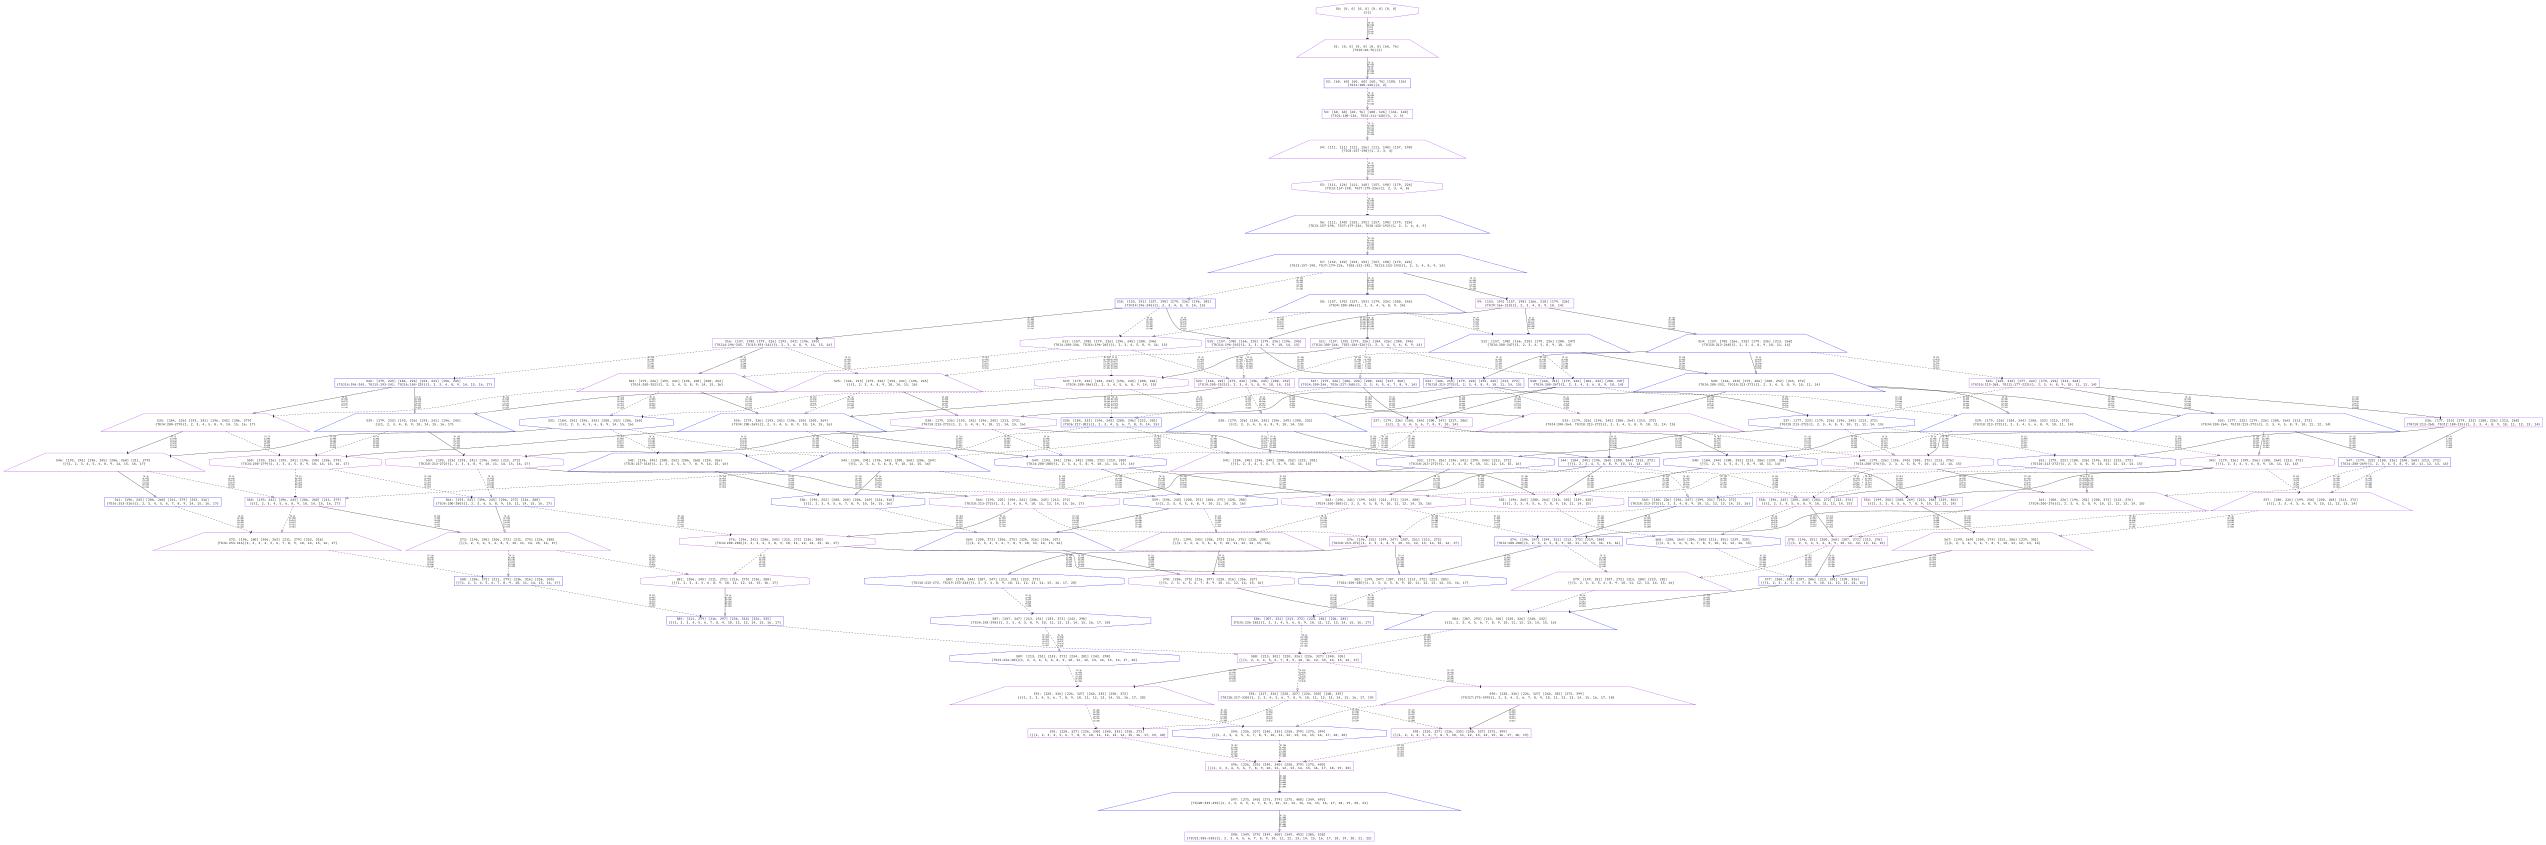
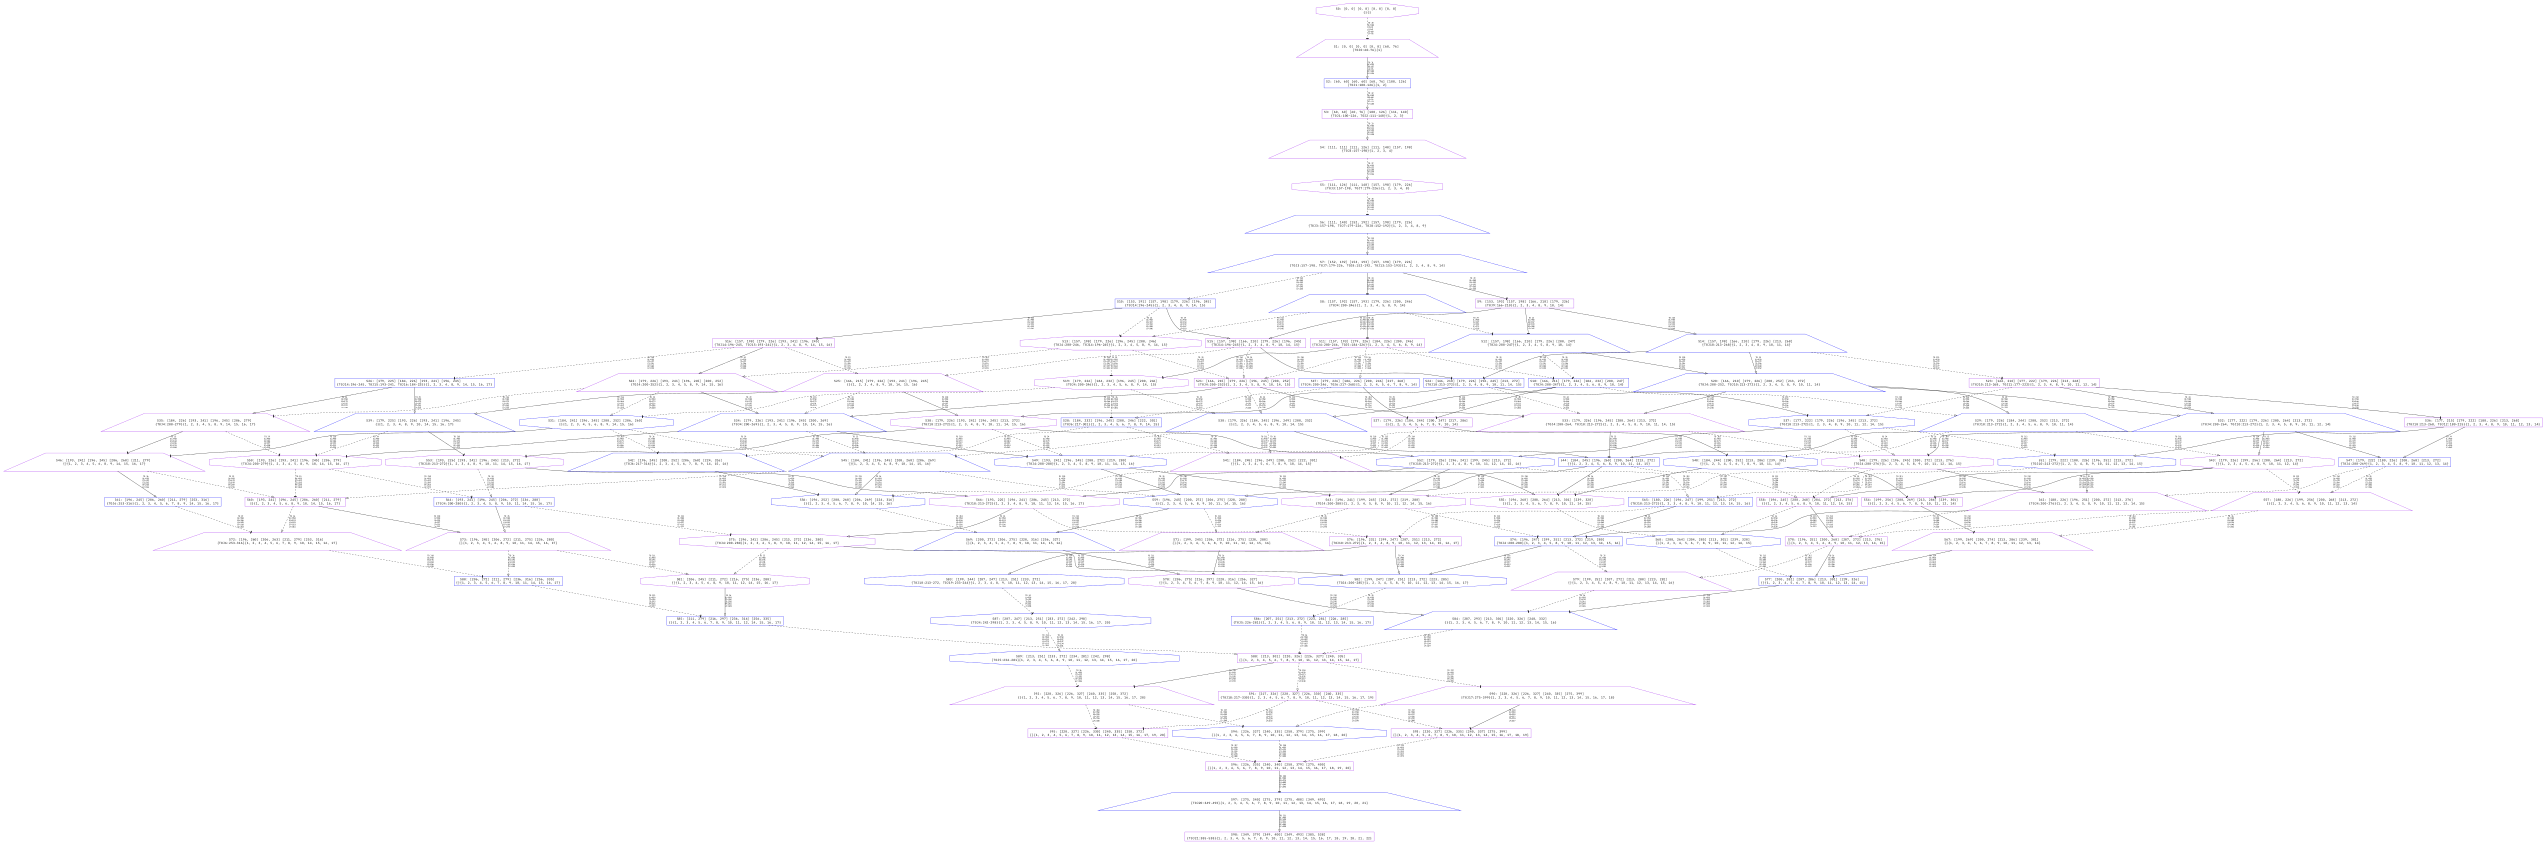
edge "S0: [0, 0] [0, 0] [0, 0] [0, 0] {}{}" -> "S1: [0, 0] [0, 0] [0, 0] [60, 76] {T0J0:60-76}{1}": style solid -> dashed
